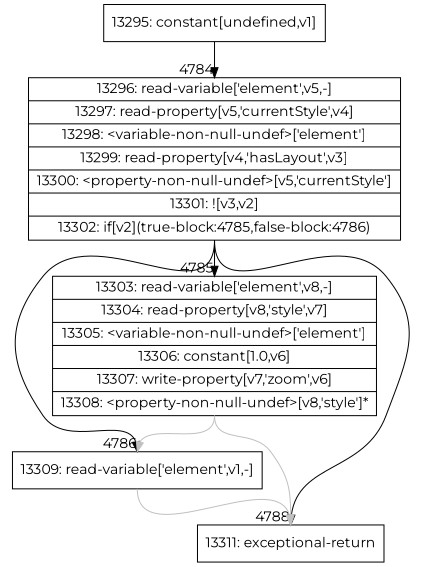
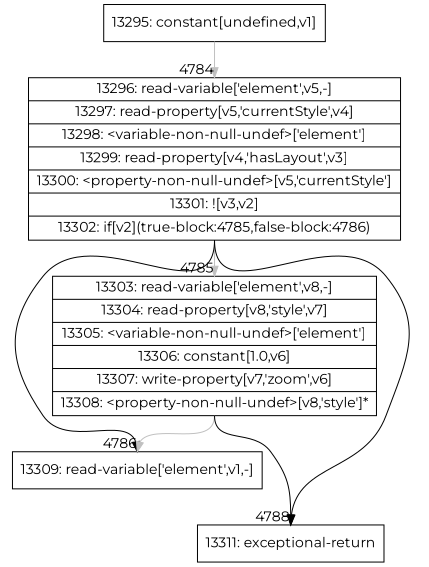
edge "13295: constant[undefined,v1]" -> "13296: read-variable['element',v5,-]": color black -> gray
edge "13296: read-variable['element',v5,-]" -> "13303: read-variable['element',v8,-]": color black -> gray
edge "13303: read-variable['element',v8,-]" -> "13311: exceptional-return": color gray -> black
edge "13309: read-variable['element',v1,-]" -> "13311: exceptional-return": removed
